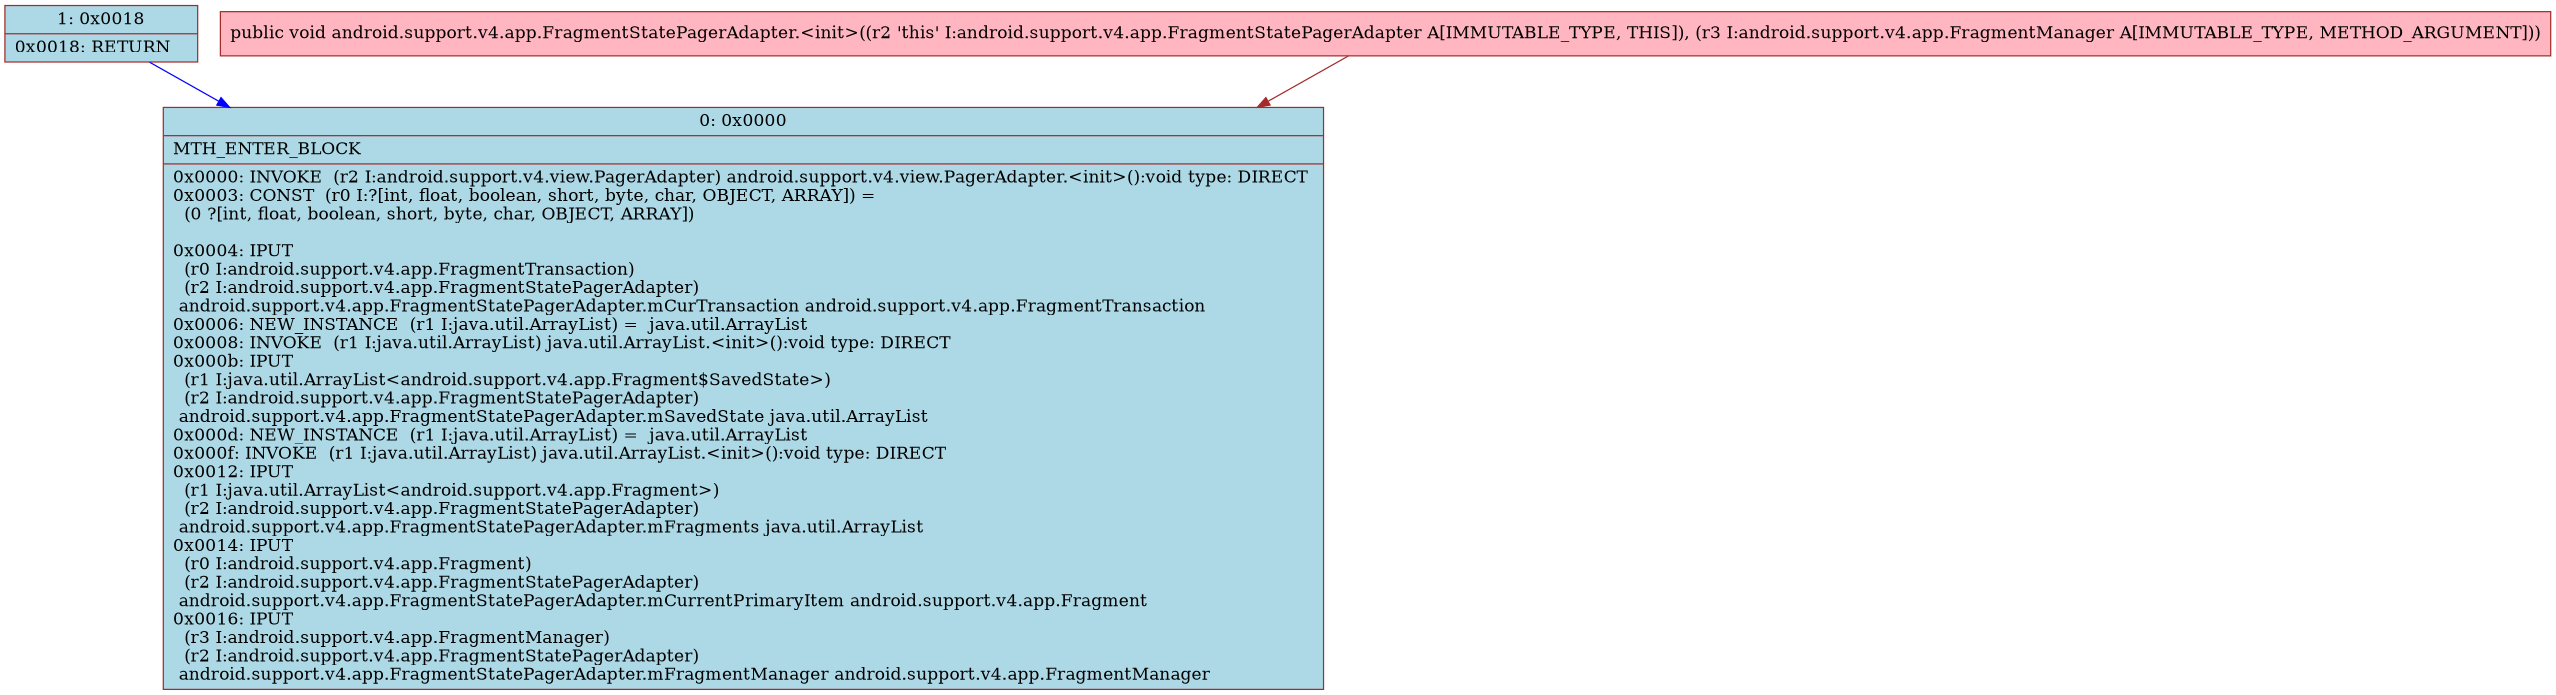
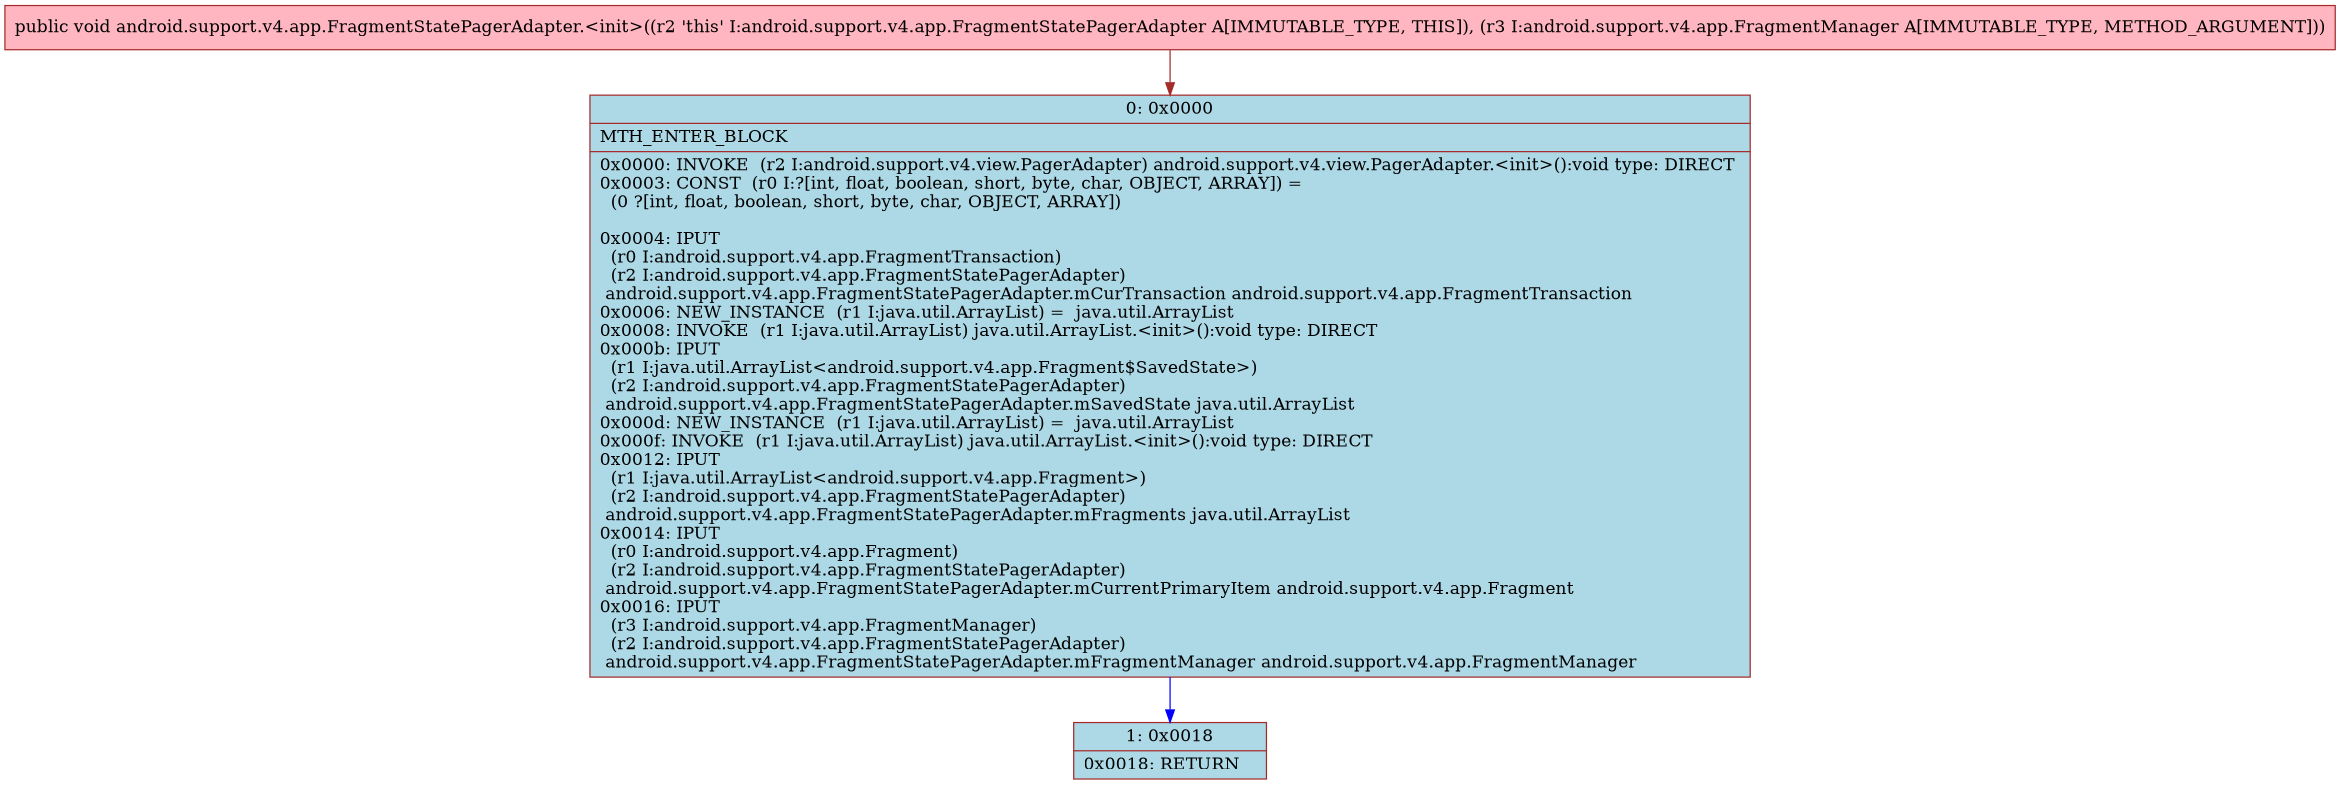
edge "1: 0x0018" -> "0: 0x0000": reversed
